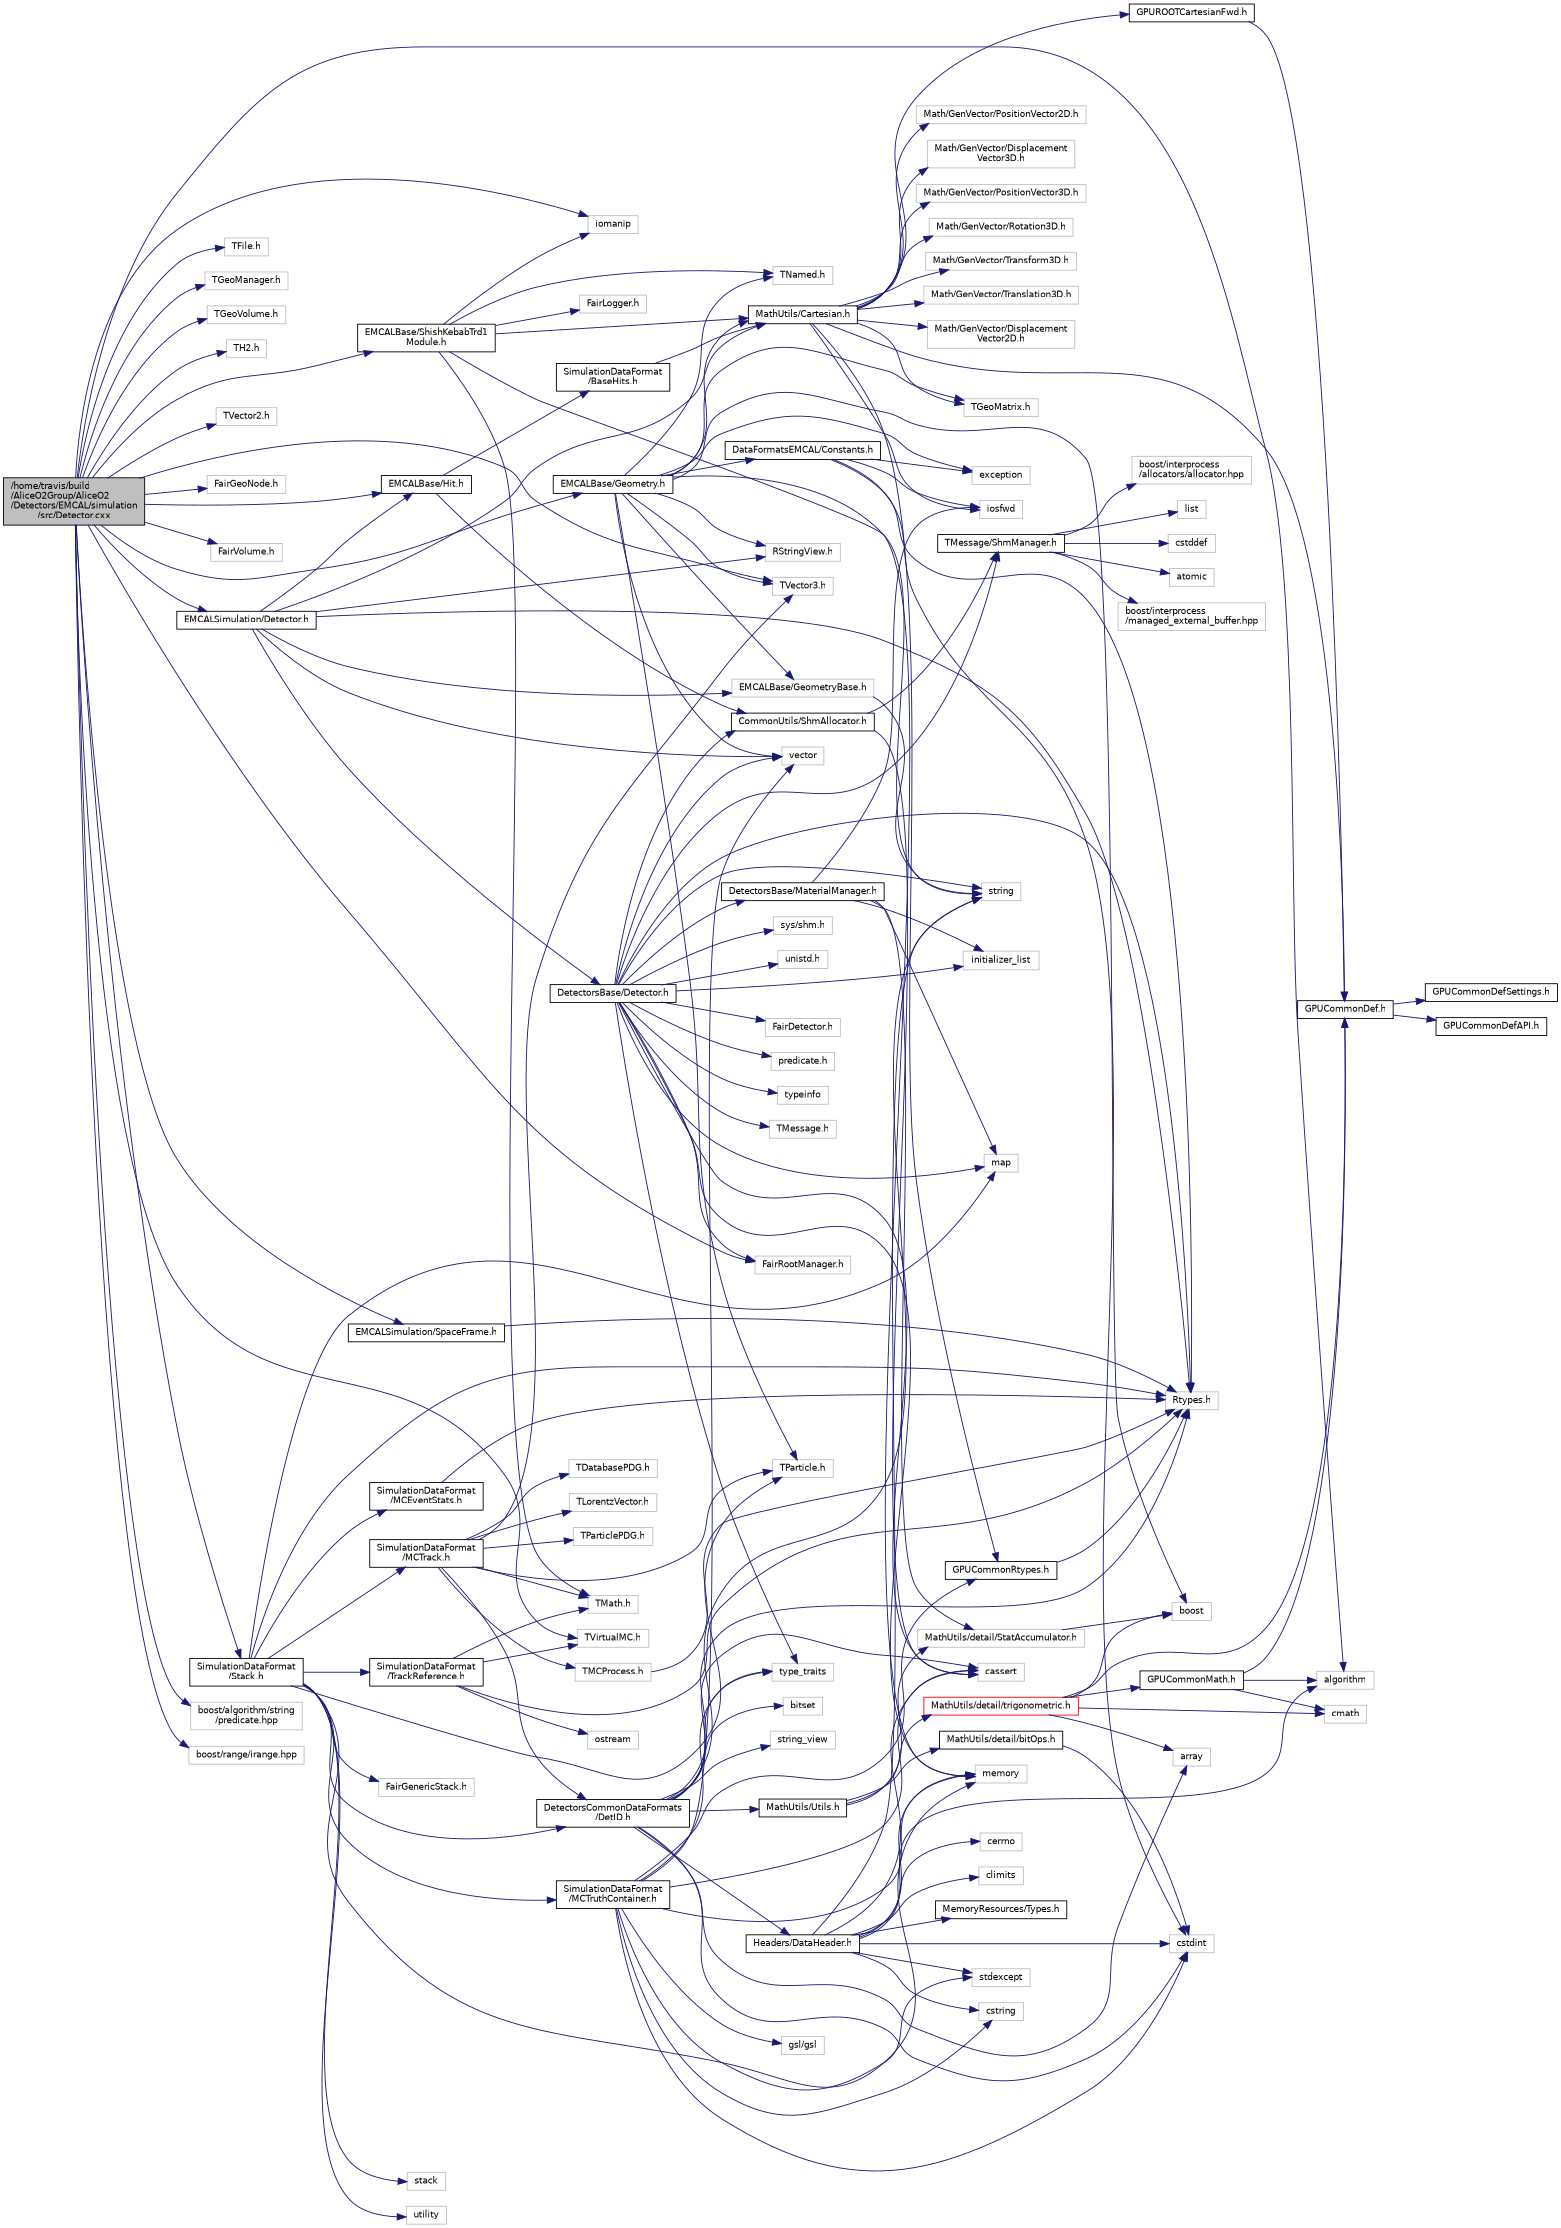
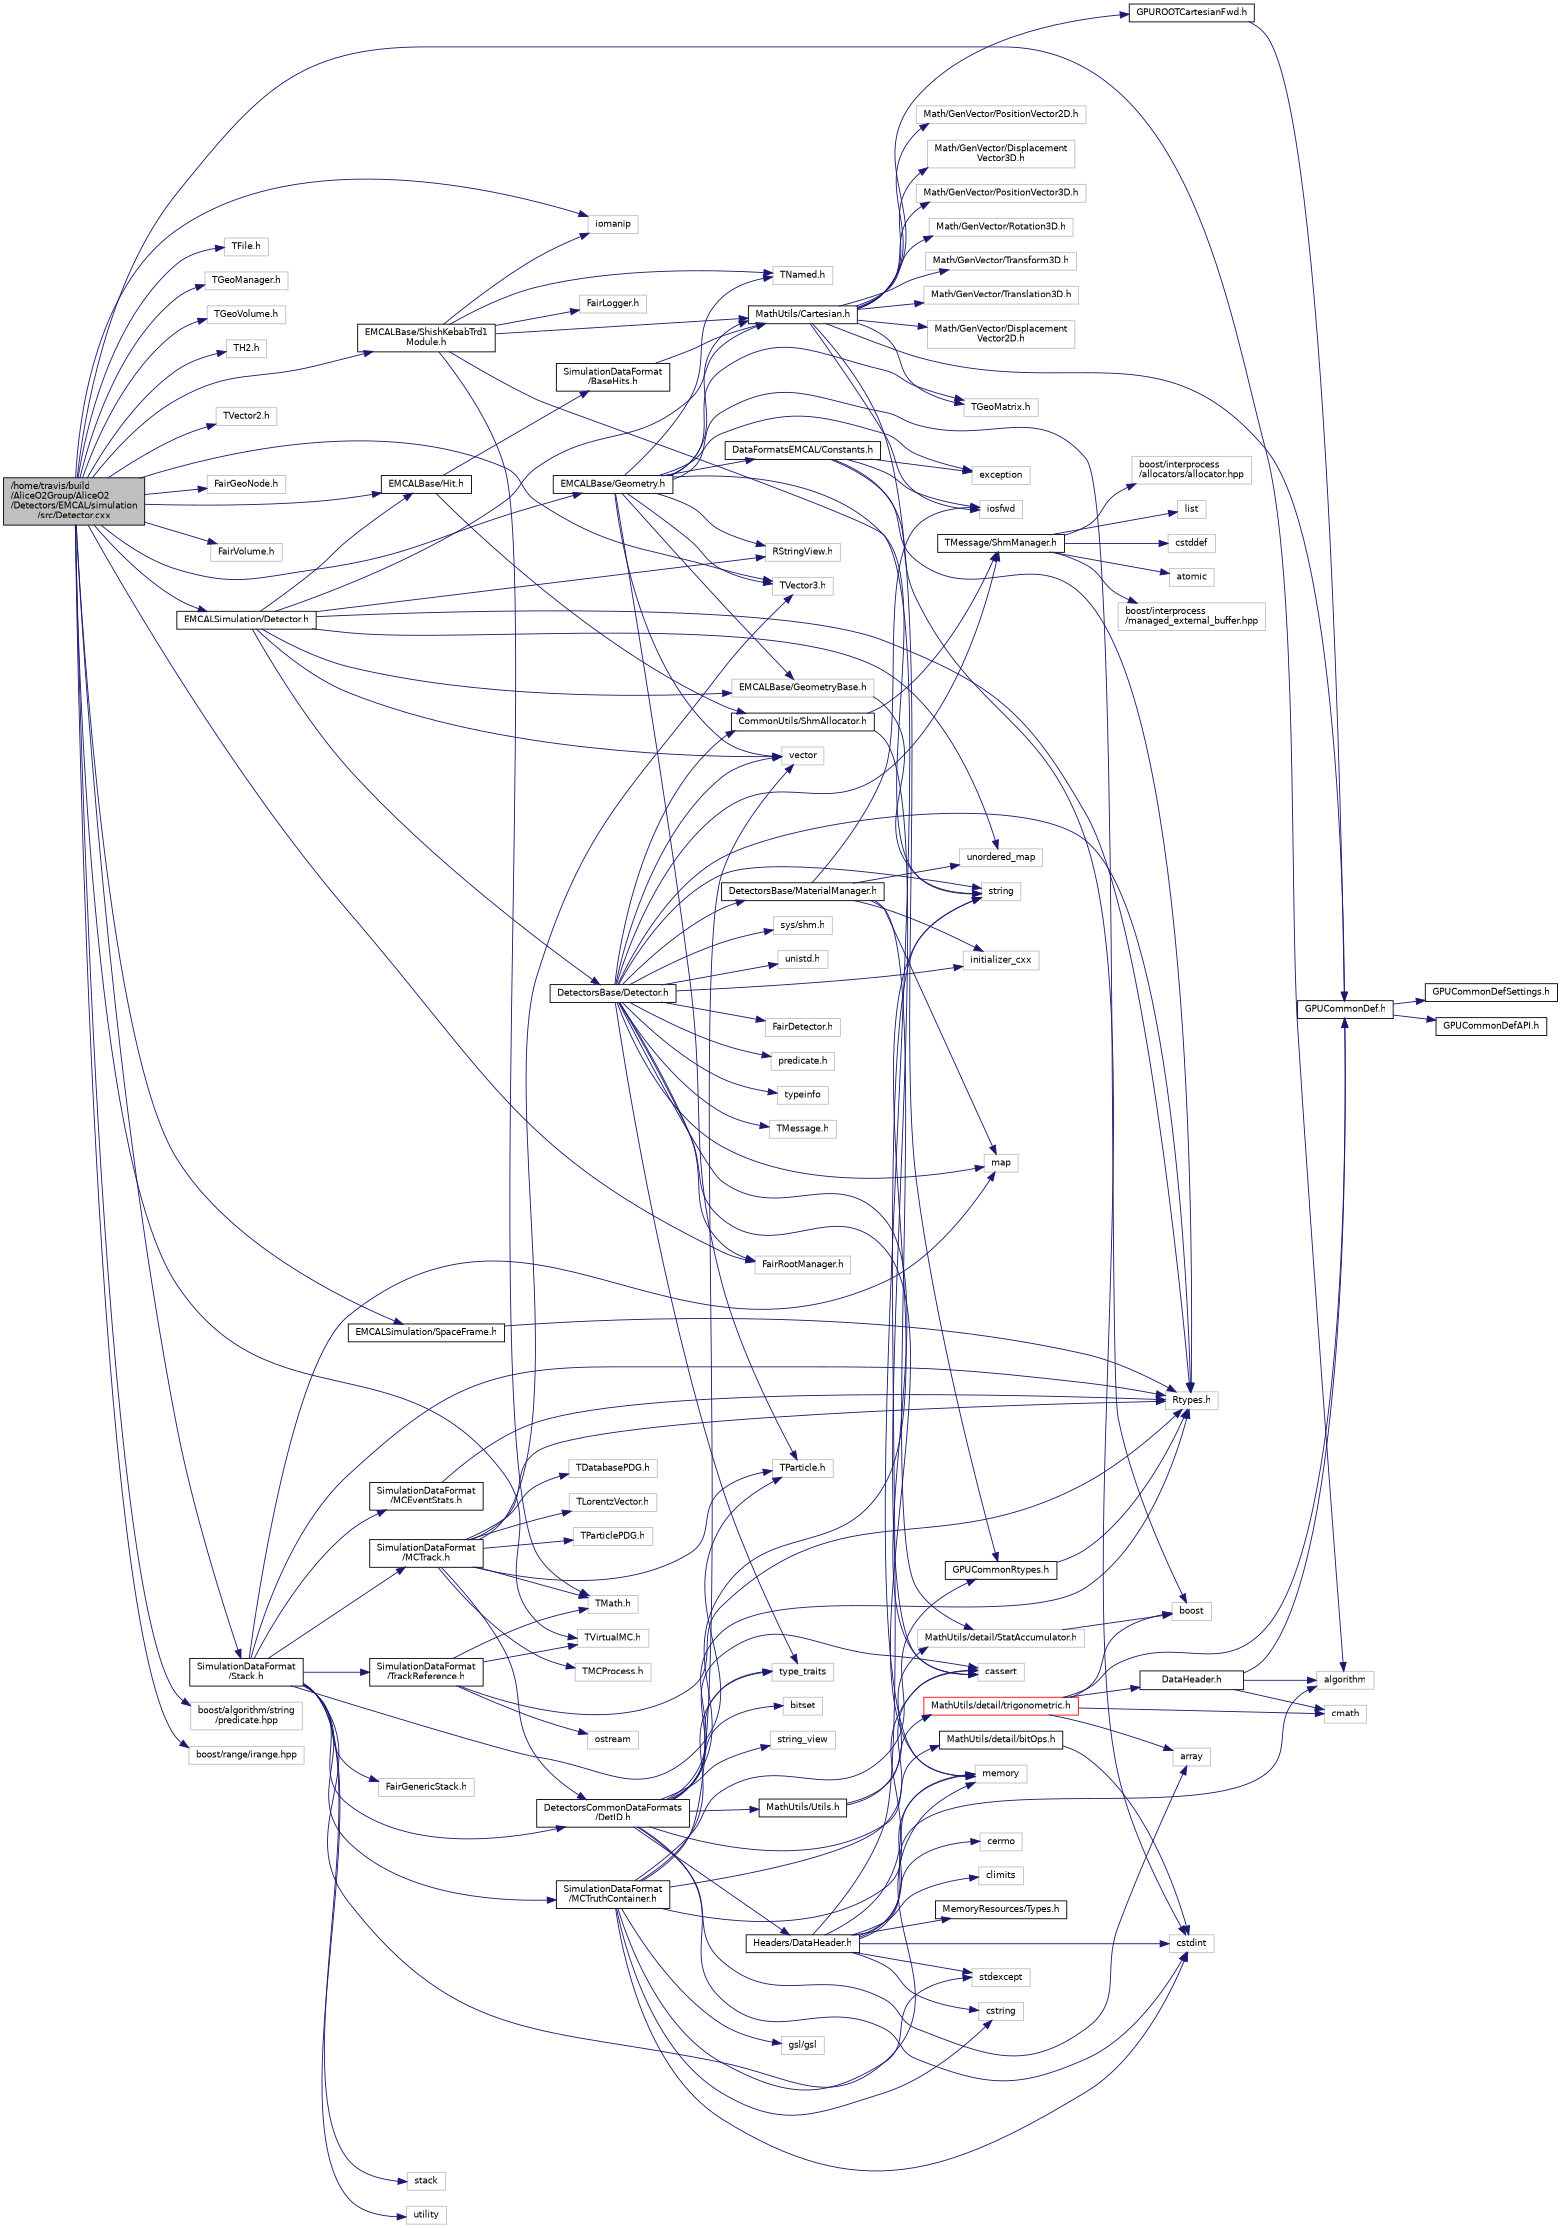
node "unordered_map": added
node "initializer_list": label "initializer_list" -> "initializer_cxx"
edge "TMCProcess.h" -> "Rtypes.h": now "SimulationDataFormat /MCTrack.h" -> "Rtypes.h"
node "GPUCommonMath.h": label "GPUCommonMath.h" -> "DataHeader.h"
edge "MathUtils/Utils.h" -> "MathUtils/detail/bitOps.h": now "DetectorsCommonDataFormats /DetID.h" -> "MathUtils/detail/bitOps.h"
